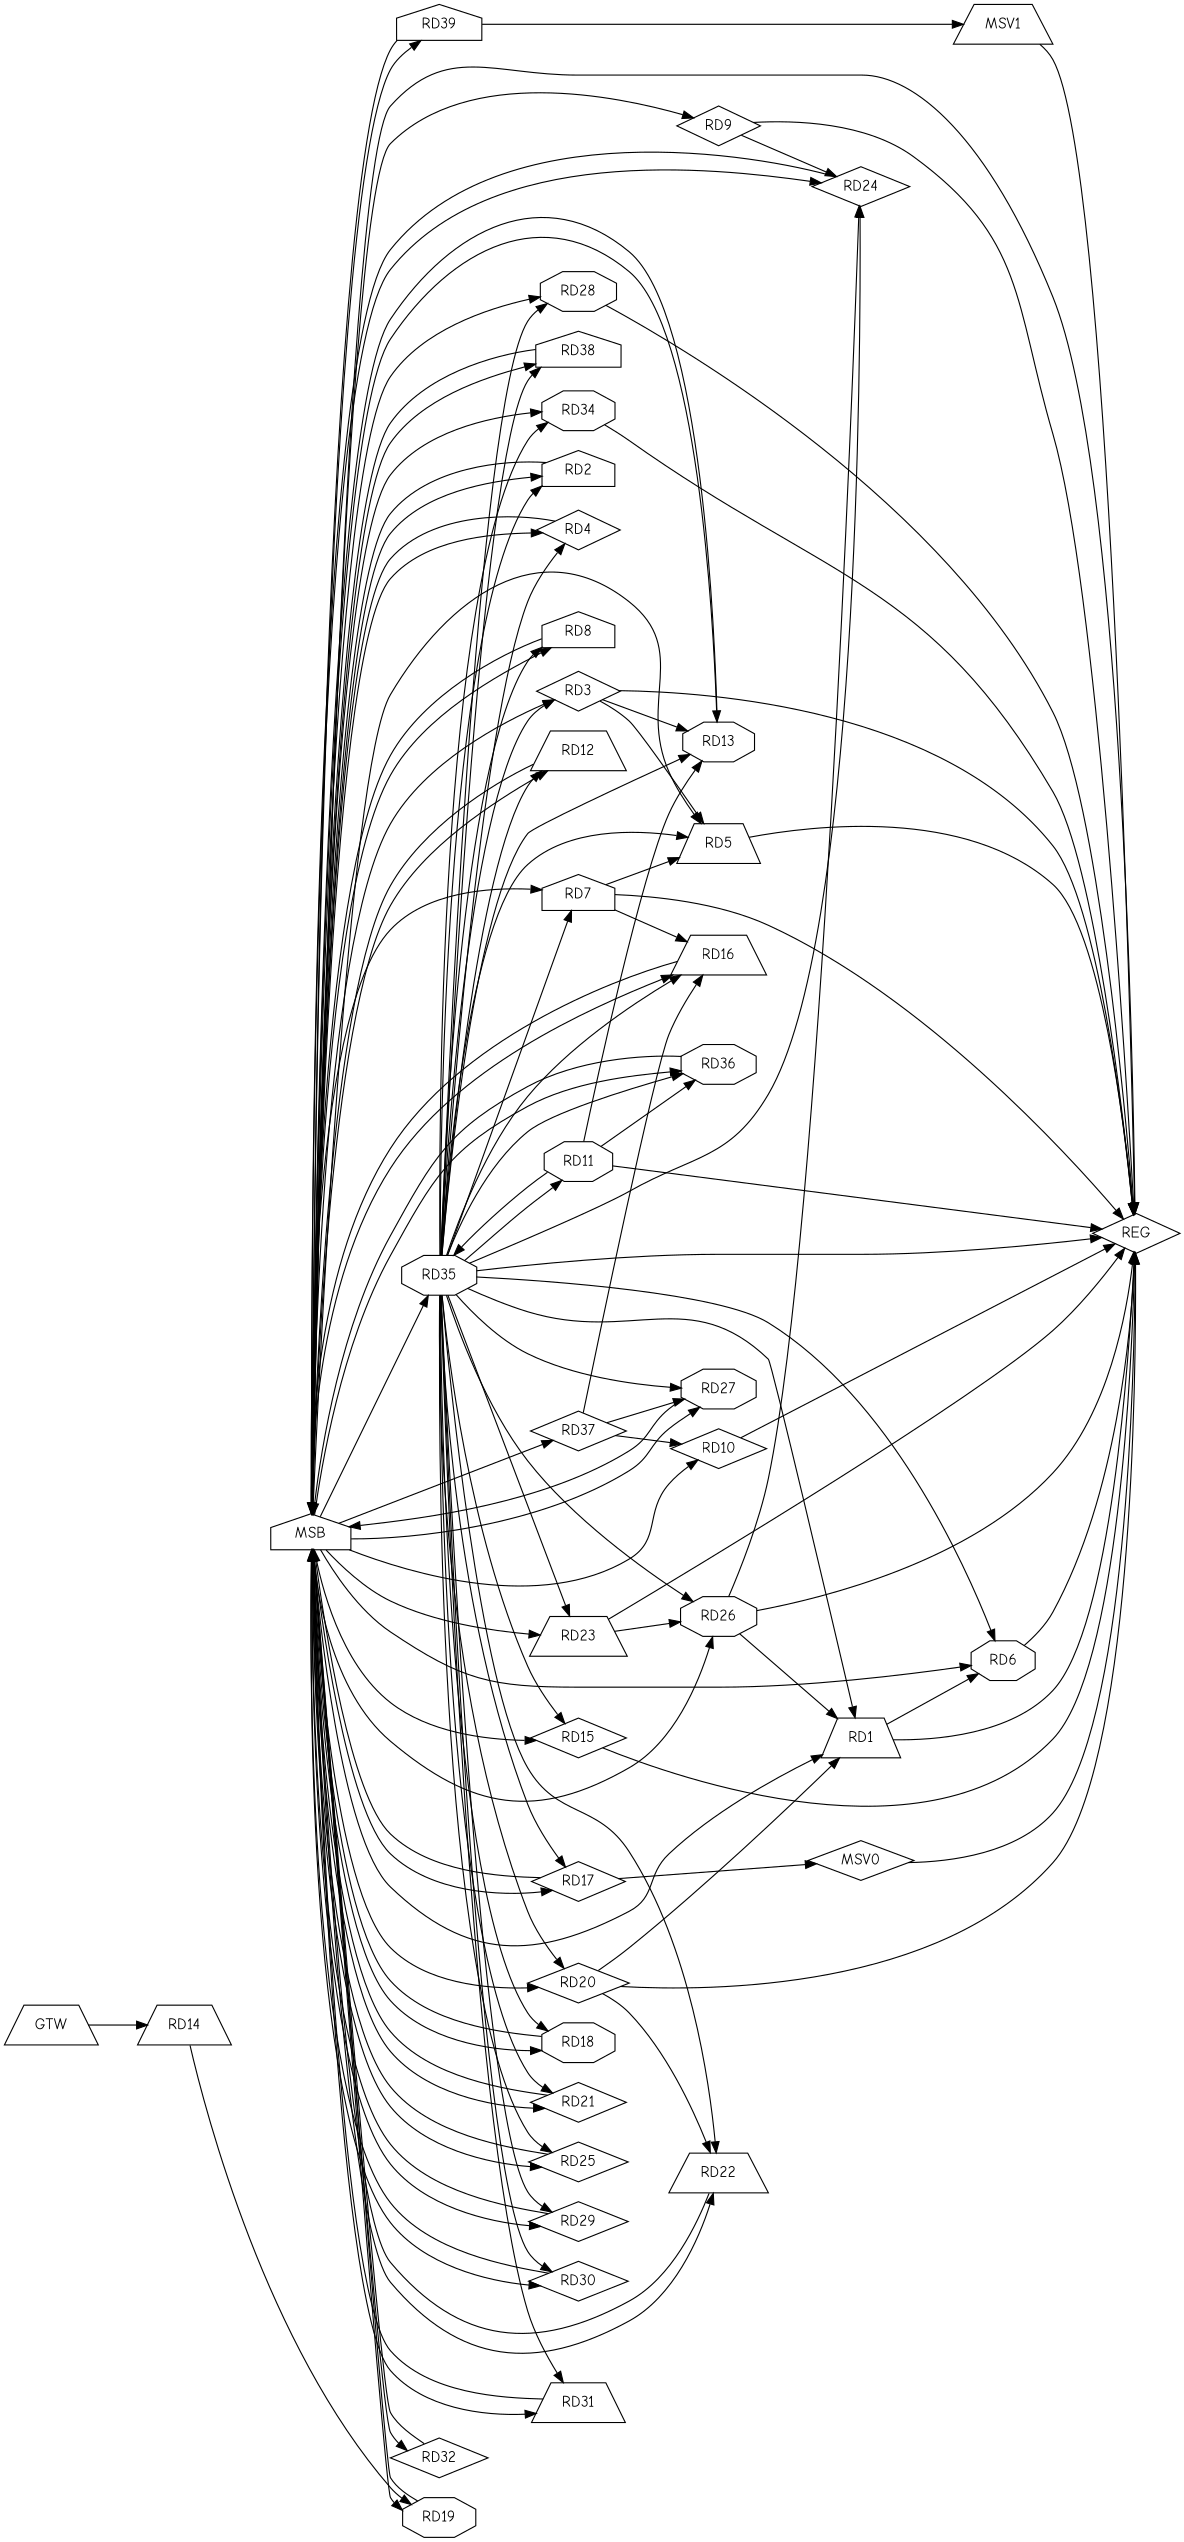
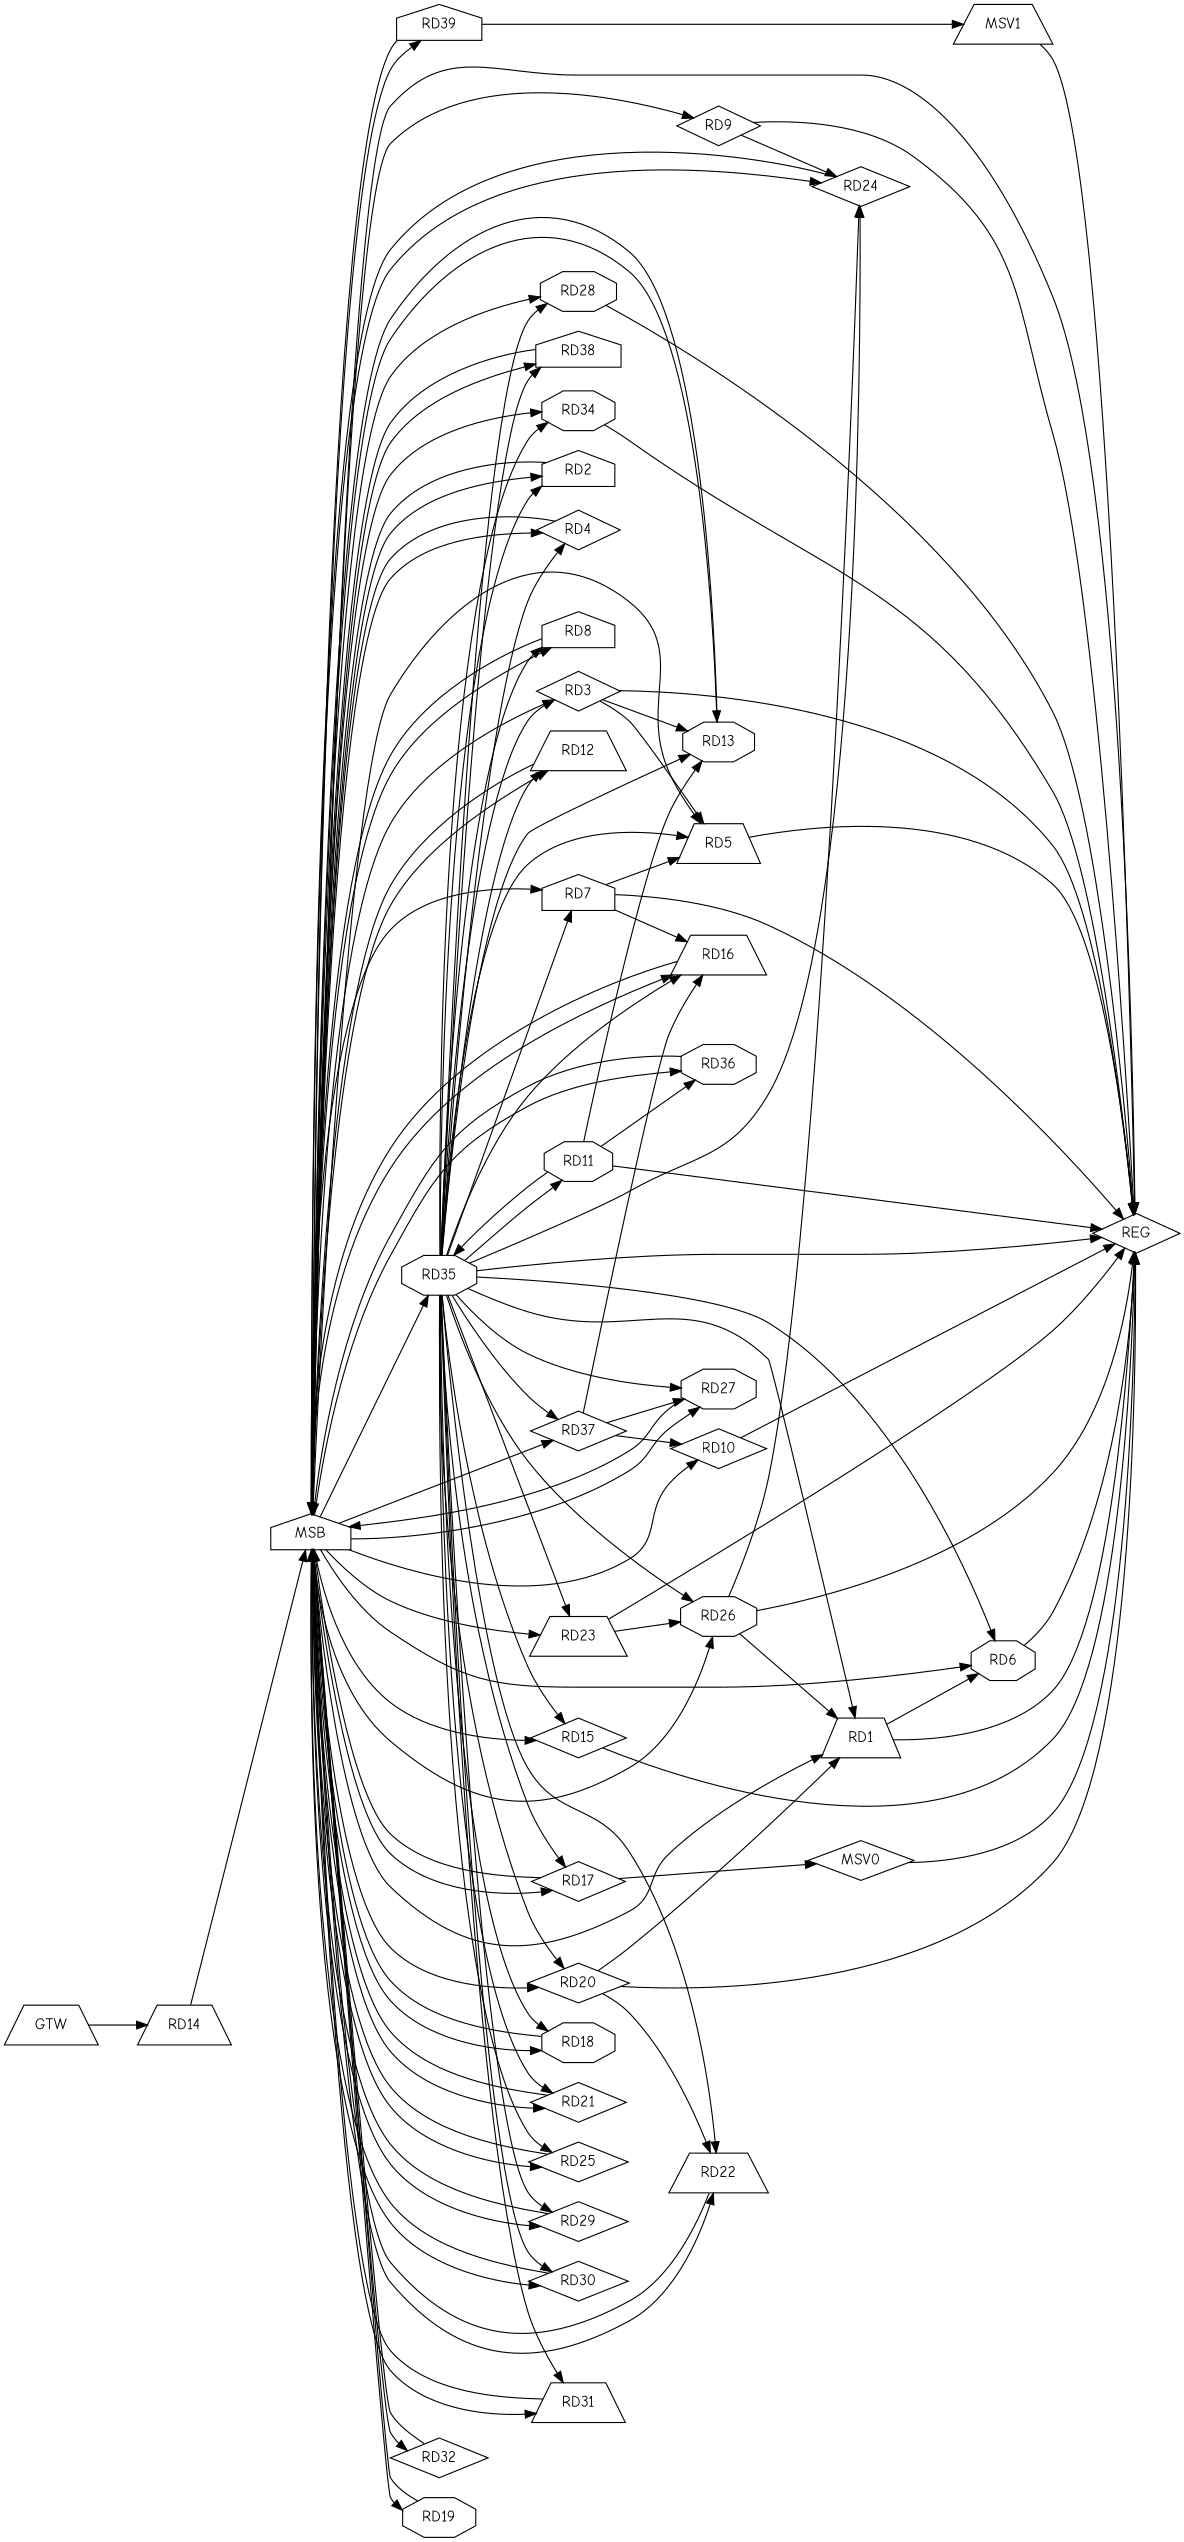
edge "RD35" -> "RD36": now "RD35" -> "RD37"
edge "RD14" -> "RD19": now "RD14" -> "MSB"
